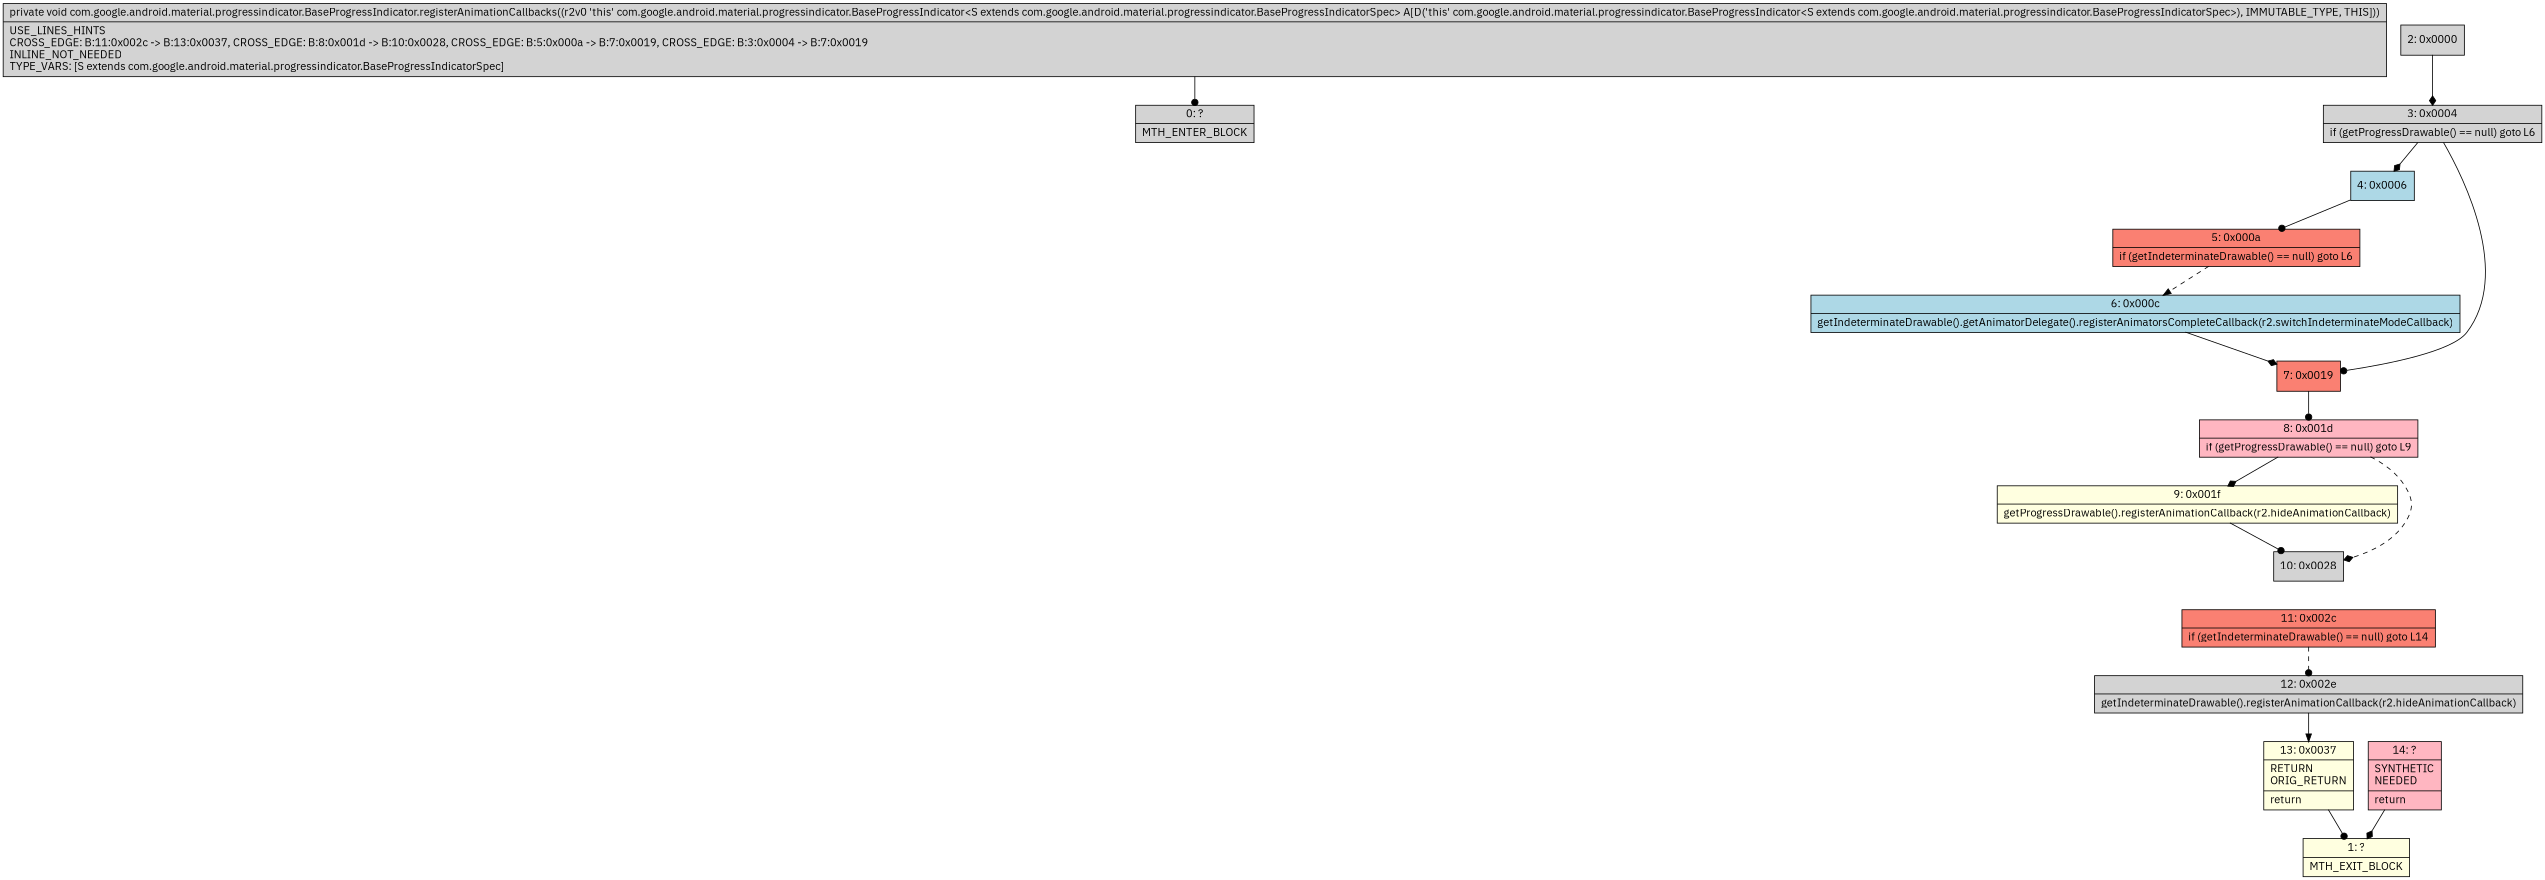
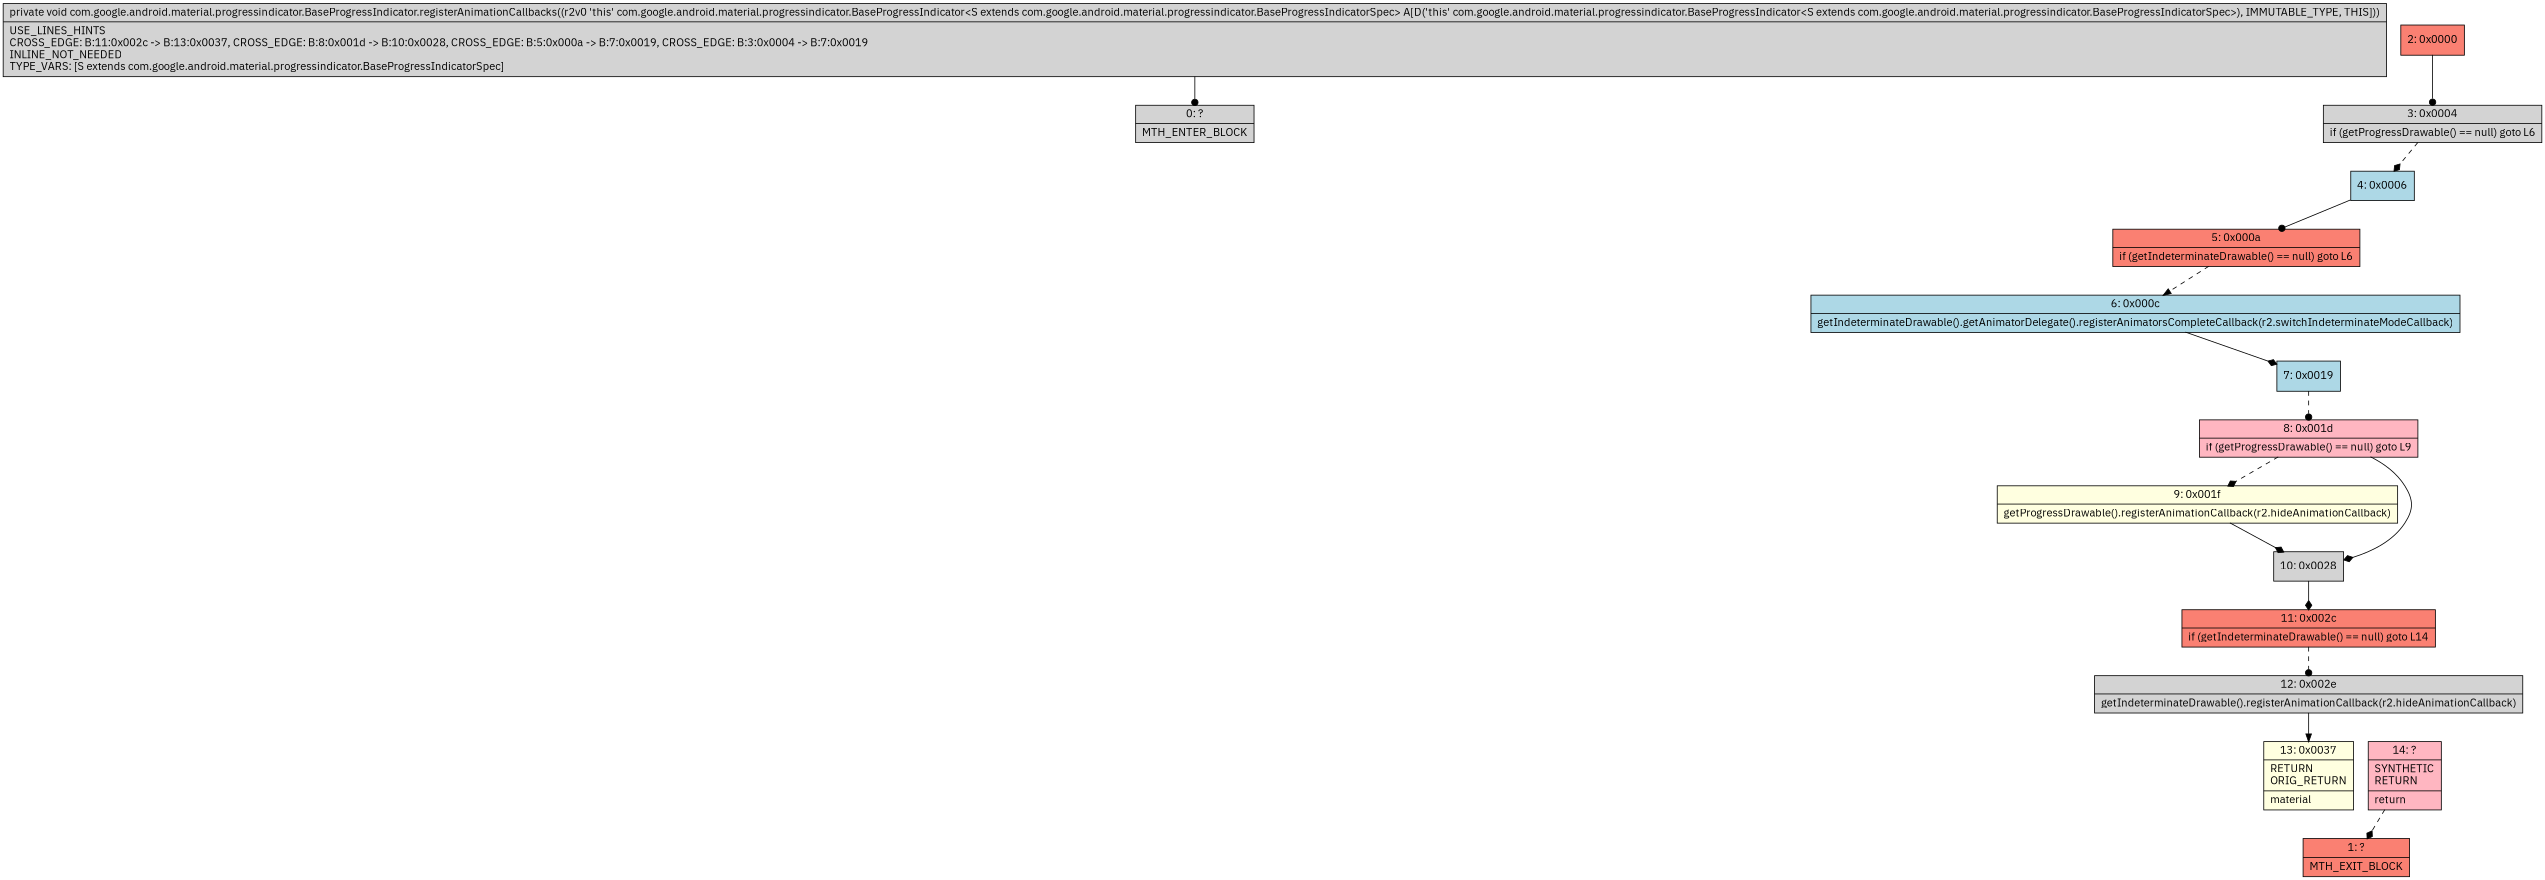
node "2: 0x0000": fillcolor lightgrey -> salmon
edge "2: 0x0000" -> "3: 0x0004": arrowhead diamond -> dot
edge "3: 0x0004" -> "4: 0x0006": style solid -> dashed
edge "3: 0x0004" -> "7: 0x0019": removed
node "7: 0x0019": fillcolor salmon -> lightblue
edge "7: 0x0019" -> "8: 0x001d": style solid -> dashed
edge "8: 0x001d" -> "9: 0x001f": style solid -> dashed
edge "8: 0x001d" -> "10: 0x0028": style dashed -> solid
edge "9: 0x001f" -> "10: 0x0028": arrowhead dot -> diamond
edge "10: 0x0028" -> "11: 0x002c": added
node "14: ?": text "NEEDED" -> "RETURN"
node "13: 0x0037": text "return" -> "material"
edge "14: ?" -> "1: ?": style solid -> dashed
edge "13: 0x0037" -> "1: ?": removed
node "1: ?": fillcolor lightyellow -> salmon
